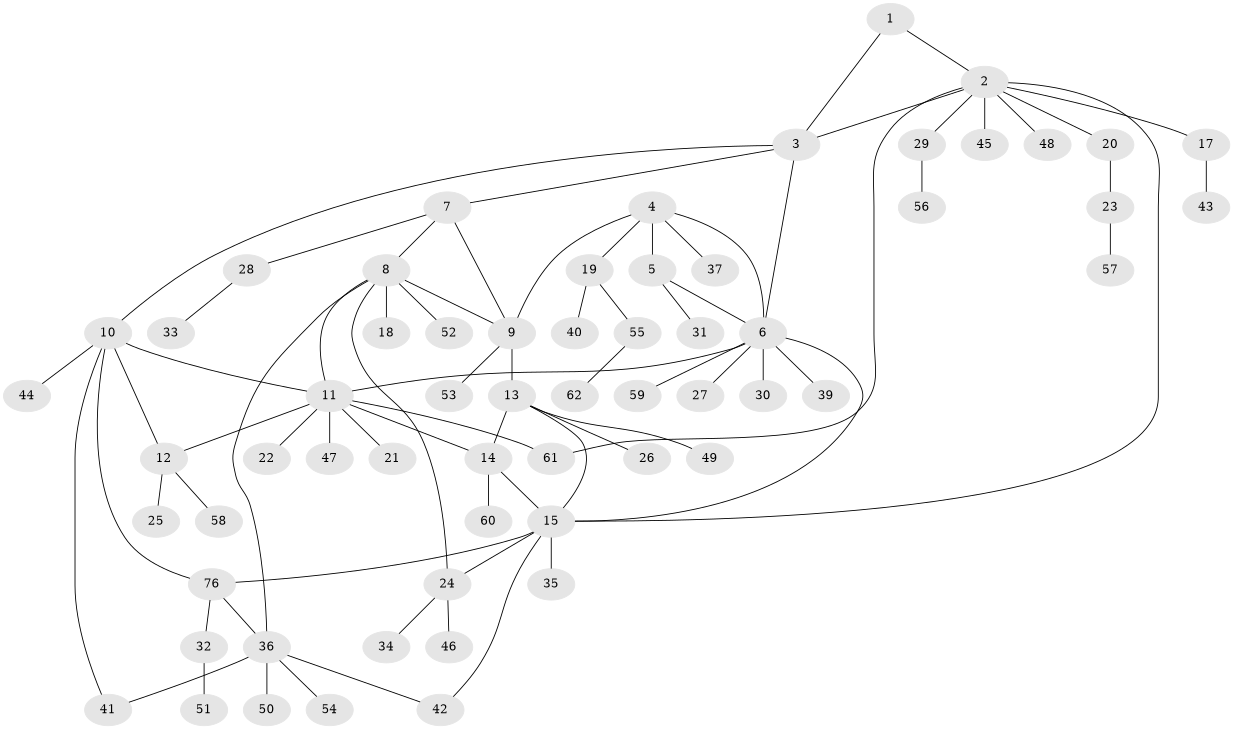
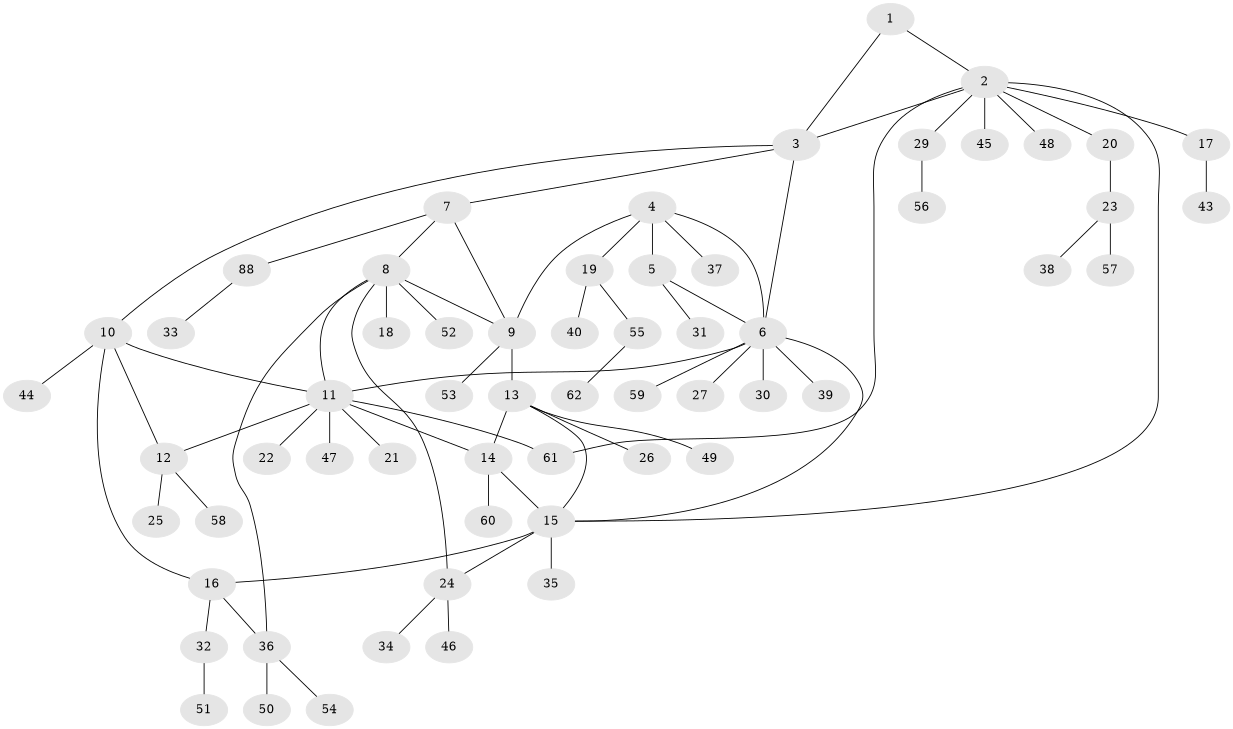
node "28": label "28" -> "88"
node "38": added
node "76": label "76" -> "16"
node "41": removed
node "42": removed
